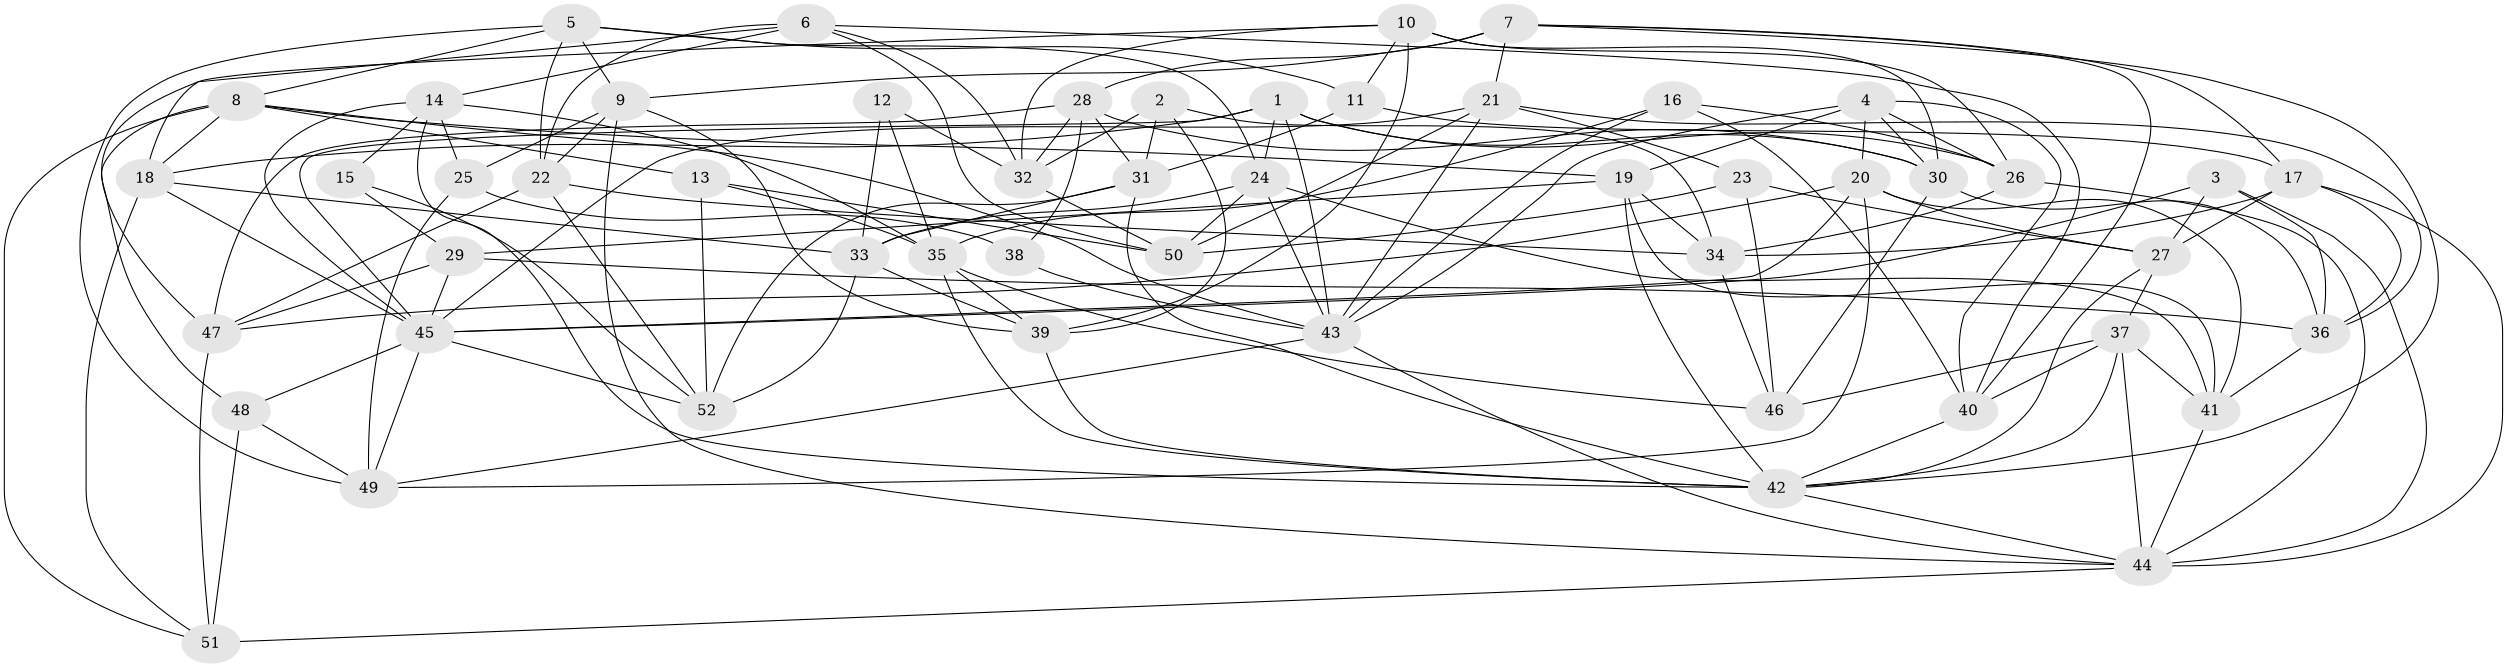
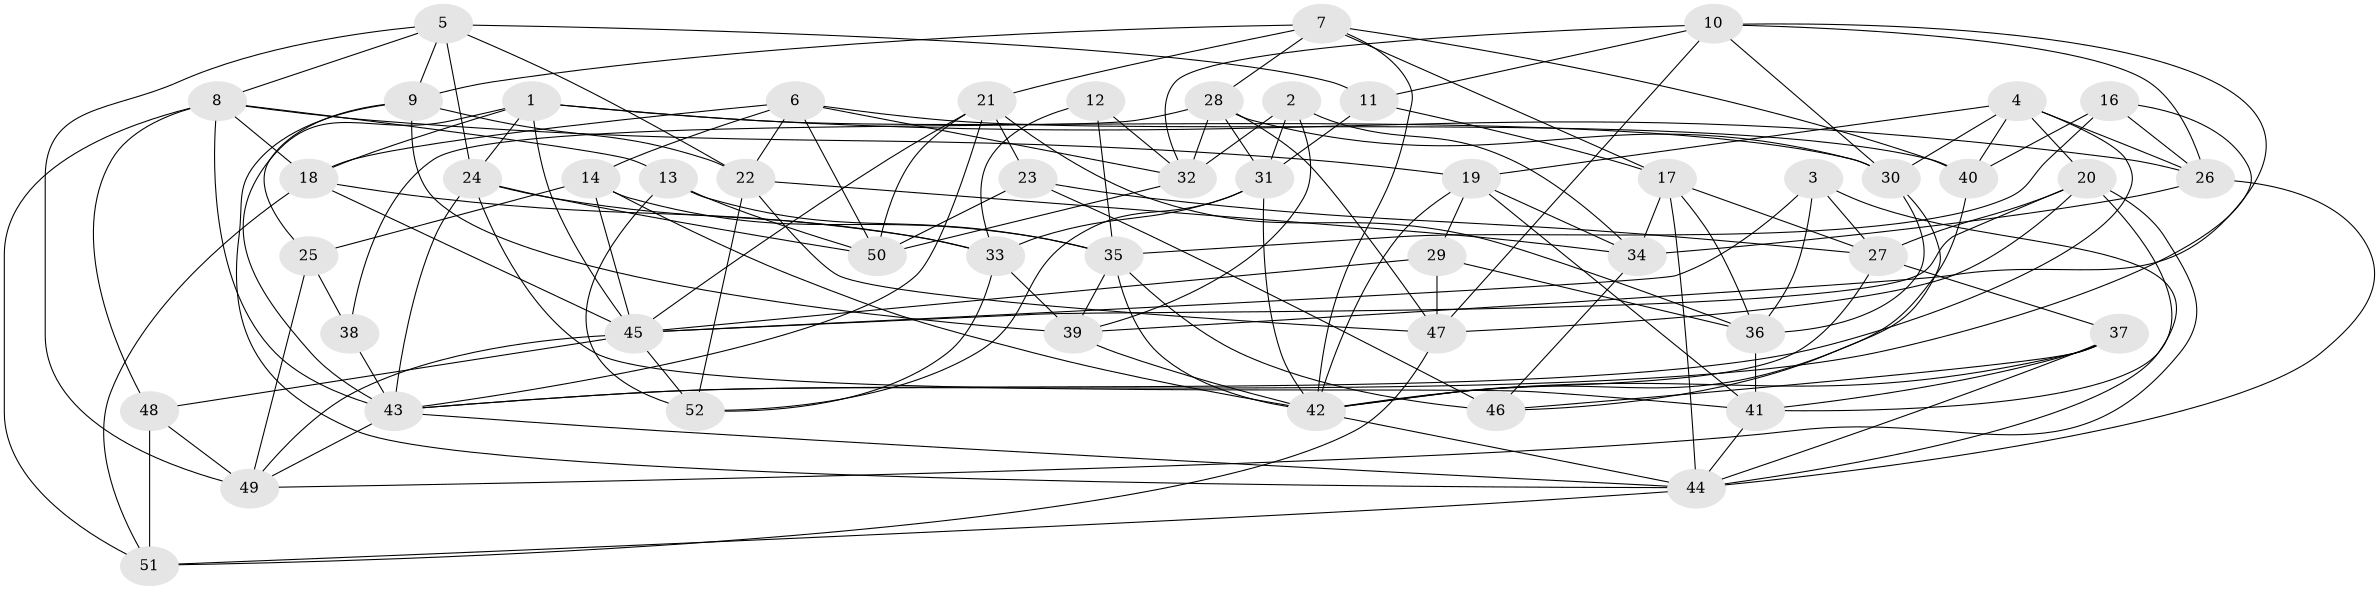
node "15": removed
edge "37" -- "40": removed
